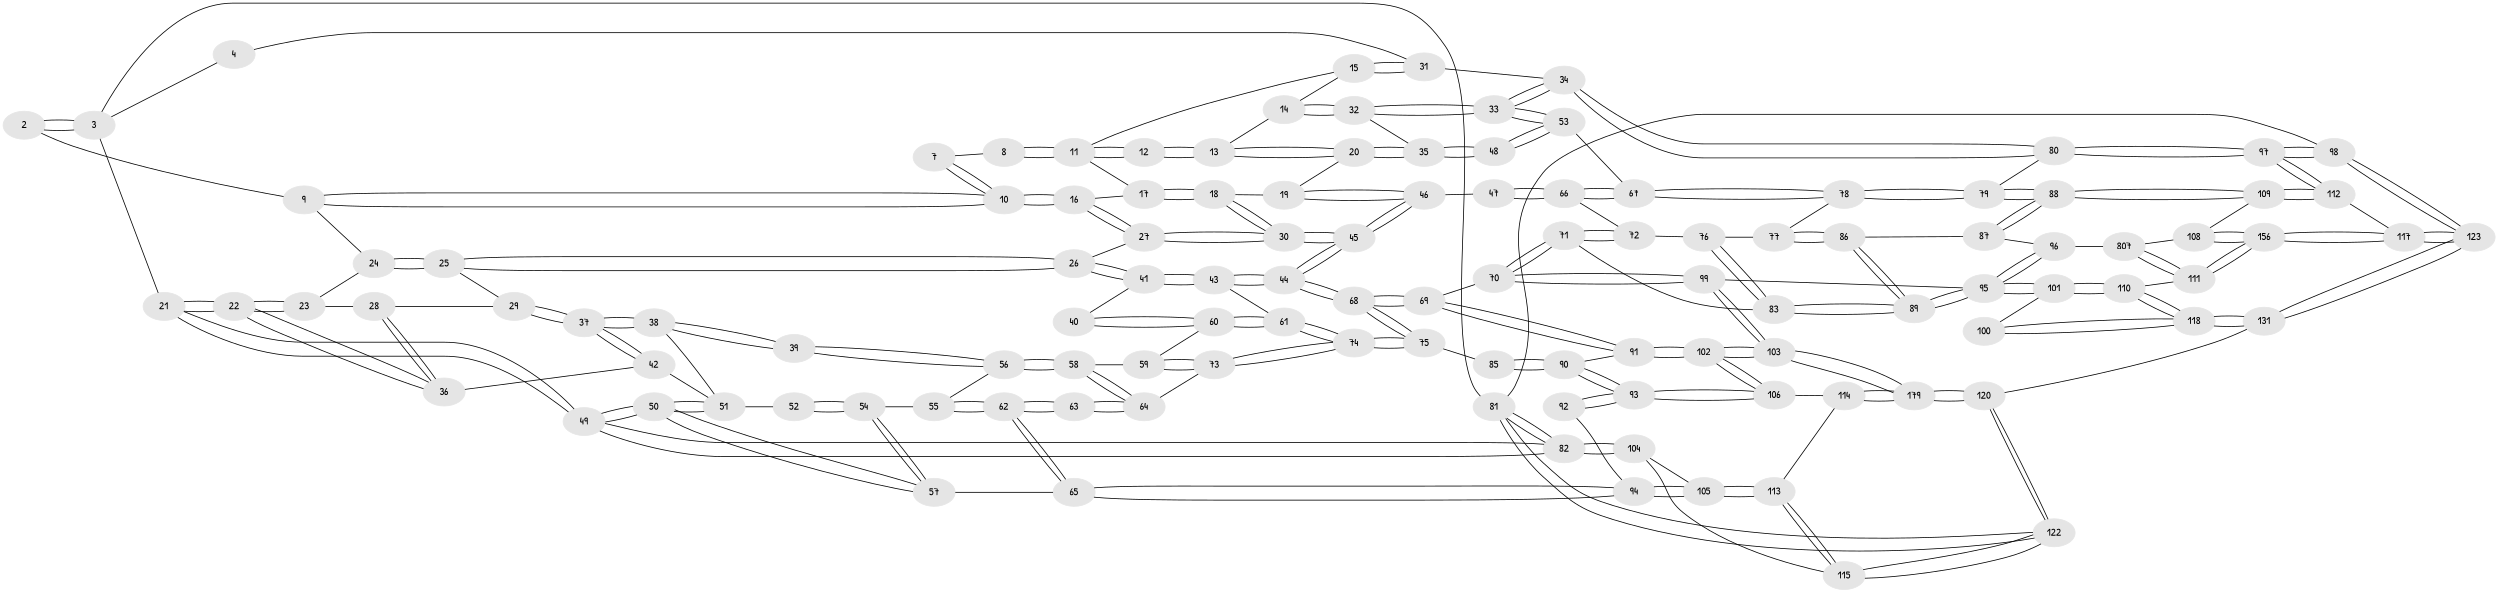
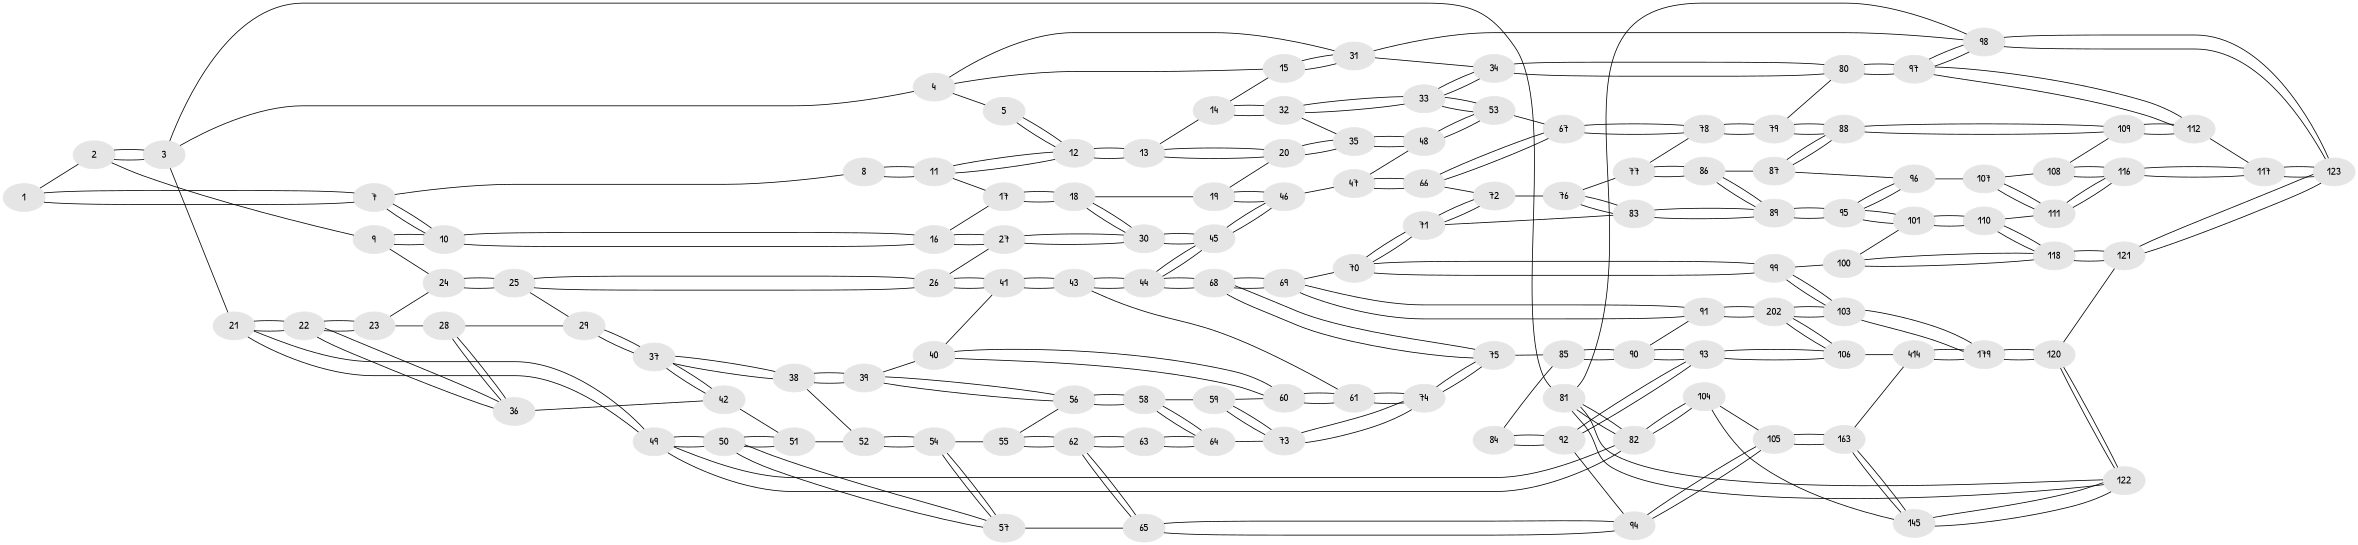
edge "98" -- "31": added
edge "15" -- "11": now "15" -- "4"
node "5": added
edge "48" -- "47": added
node "1": added
node "156": label "156" -> "116"
node "807": label "807" -> "107"
edge "99" -- "95": now "99" -- "100"
node "131": label "131" -> "121"
node "102": label "102" -> "202"
edge "38" -- "51": now "38" -- "52"
edge "40" -- "39": added
node "114": label "114" -> "414"
node "84": added
node "113": label "113" -> "163"
node "115": label "115" -> "145"
